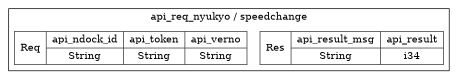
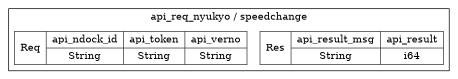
node "Res": text "i34" -> "i64"
